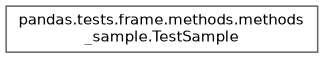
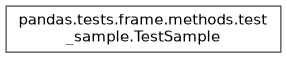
node "pandas.tests.frame.methods.methods _sample.TestSample": label "pandas.tests.frame.methods.methods _sample.TestSample" -> "pandas.tests.frame.methods.test _sample.TestSample"
